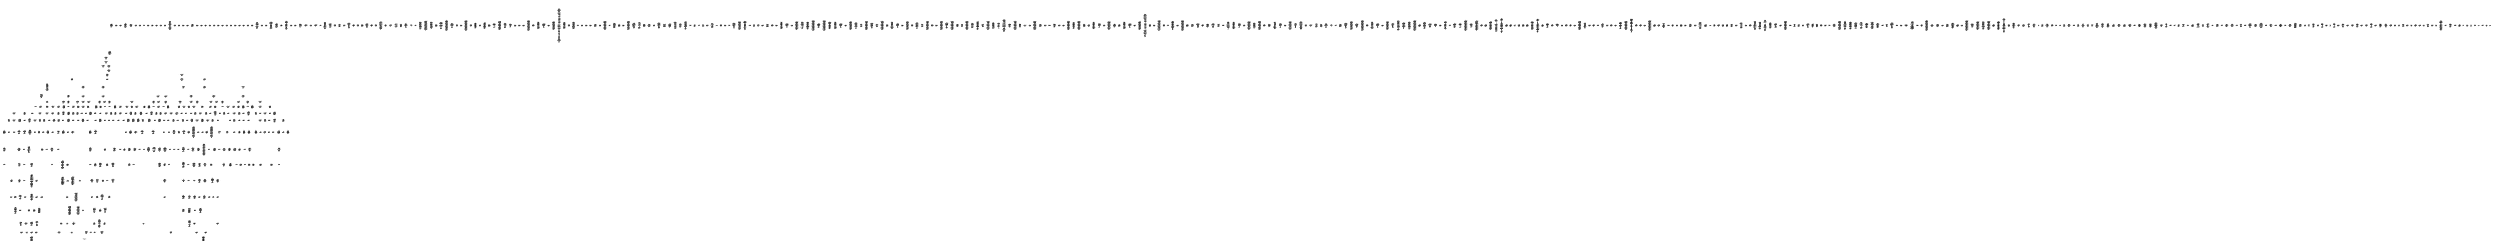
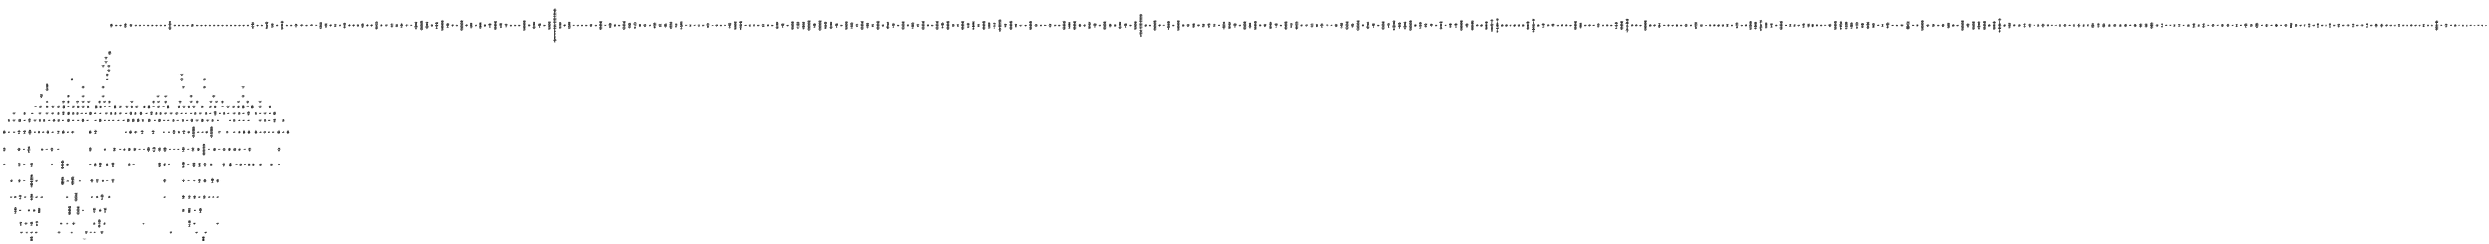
node "# 0x784 JUMPDEST PUSHX Data JUMP": removed
